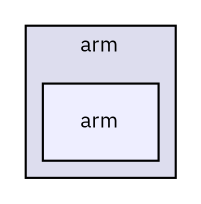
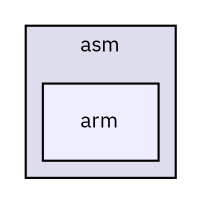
cluster "arm": label "arm" -> "asm"
